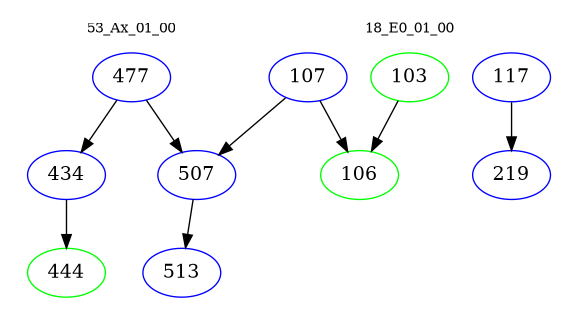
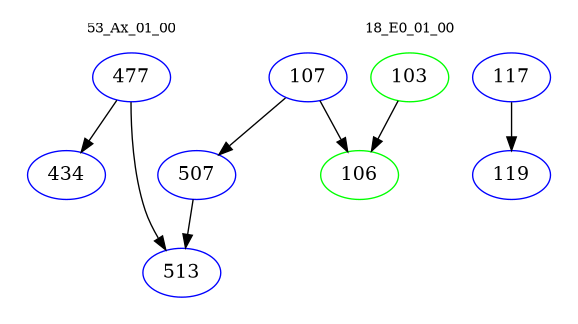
edge "477" -> "507": now "477" -> "513"
node "219": label "219" -> "119"
node "444": removed
